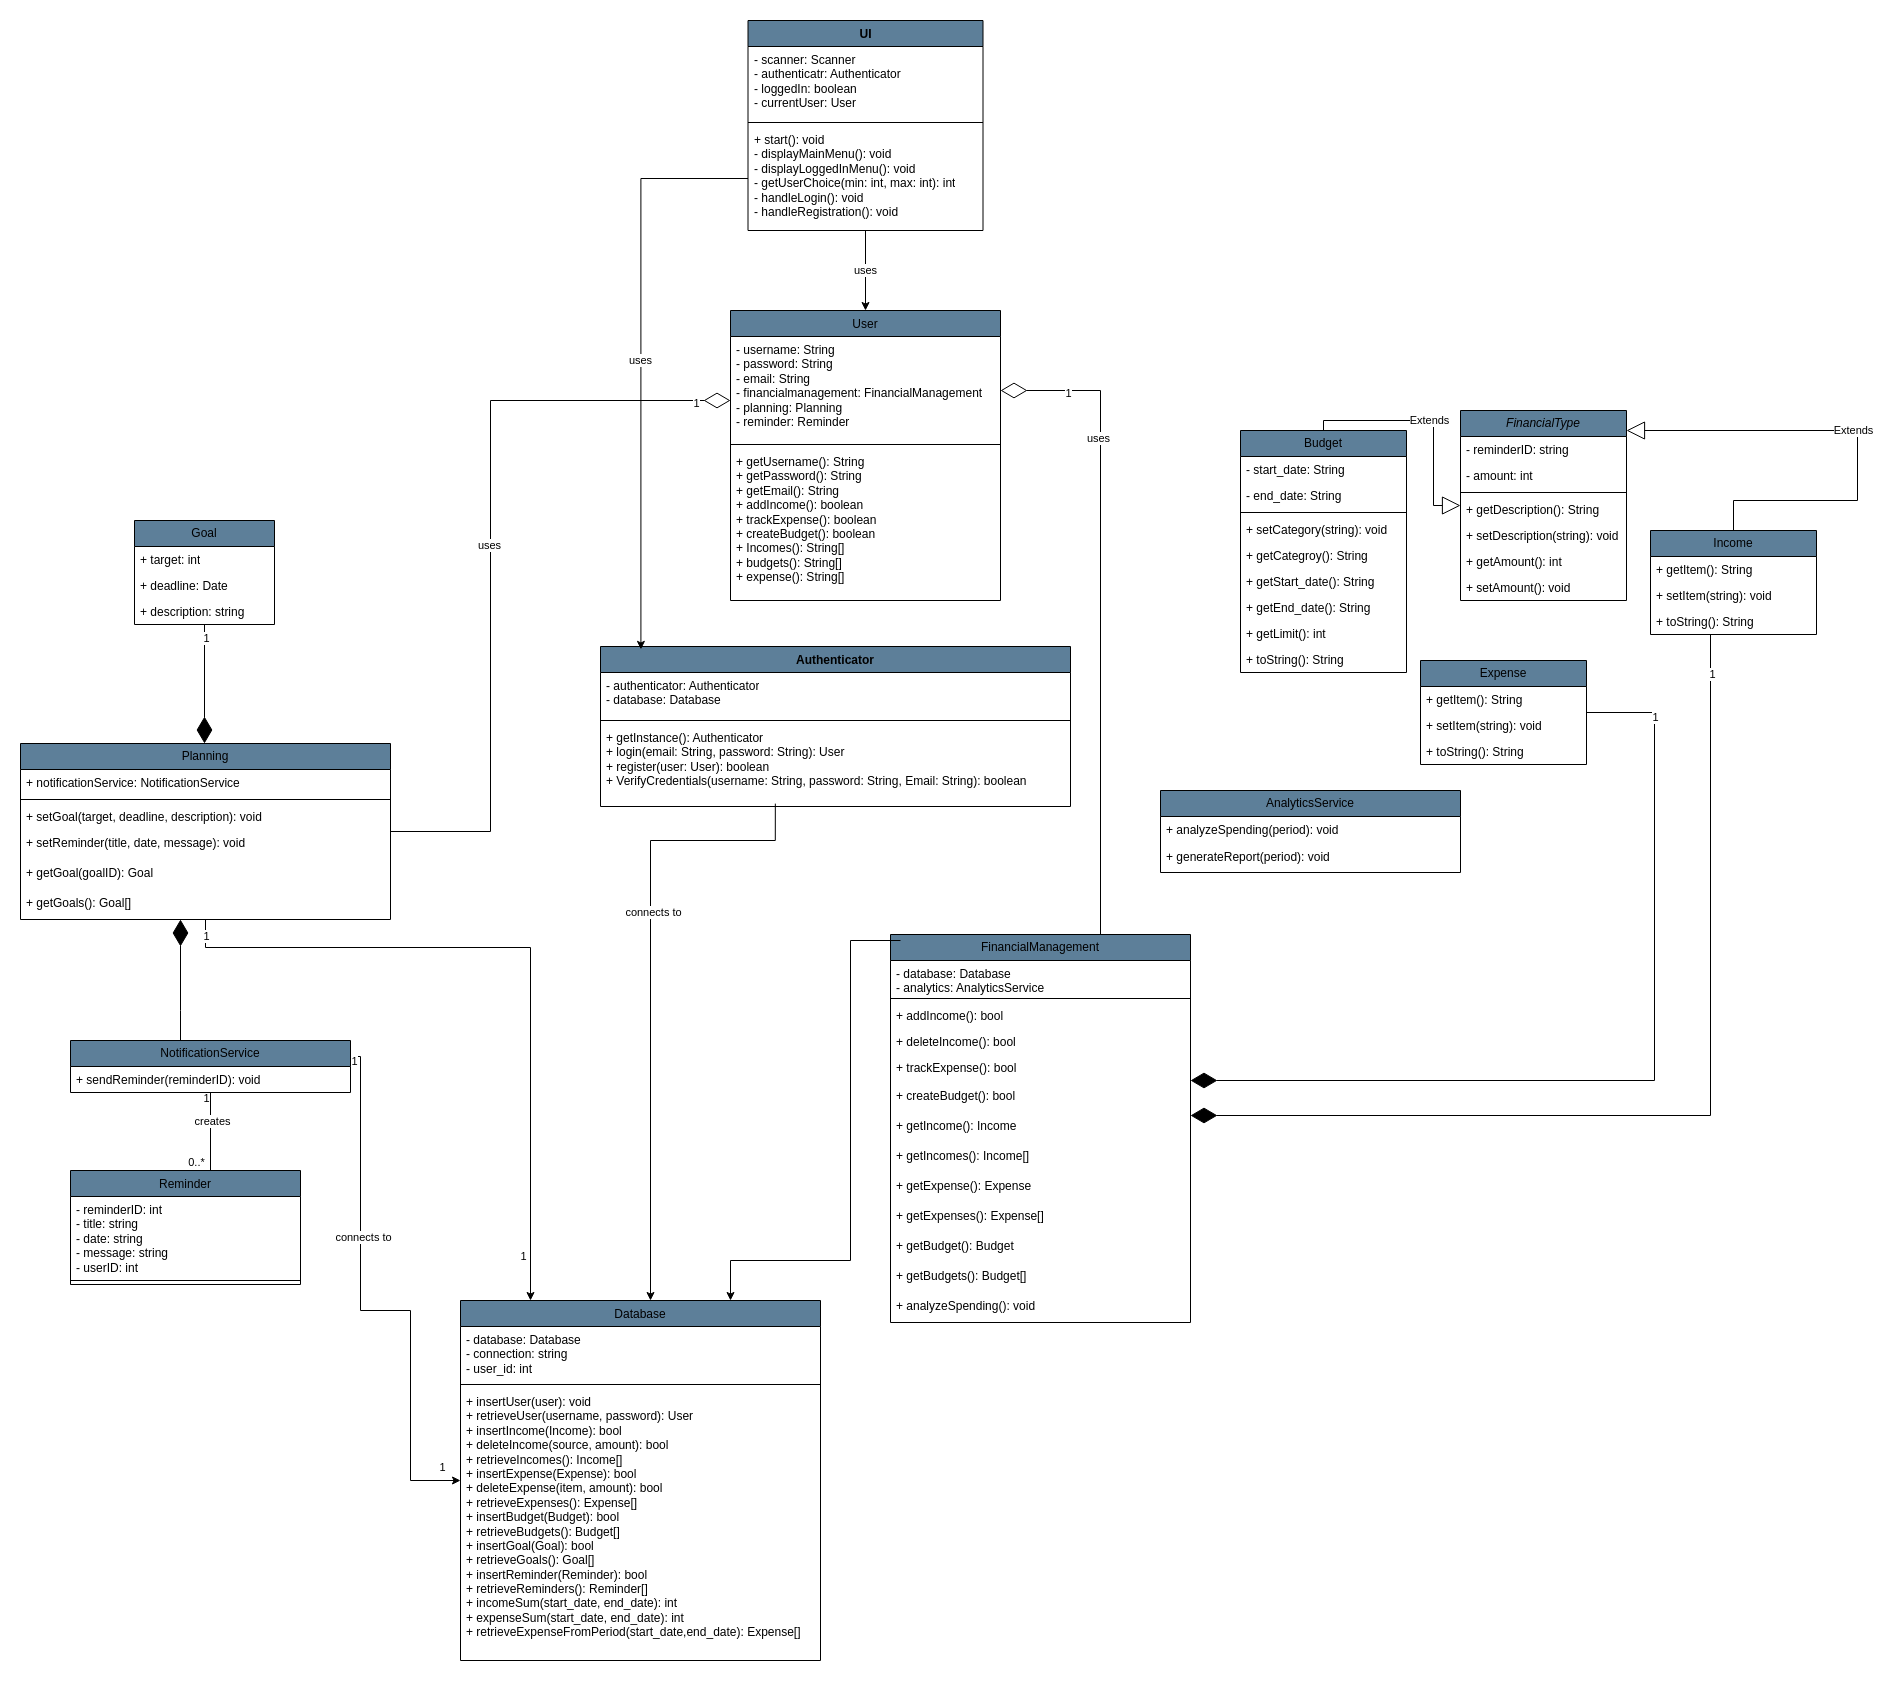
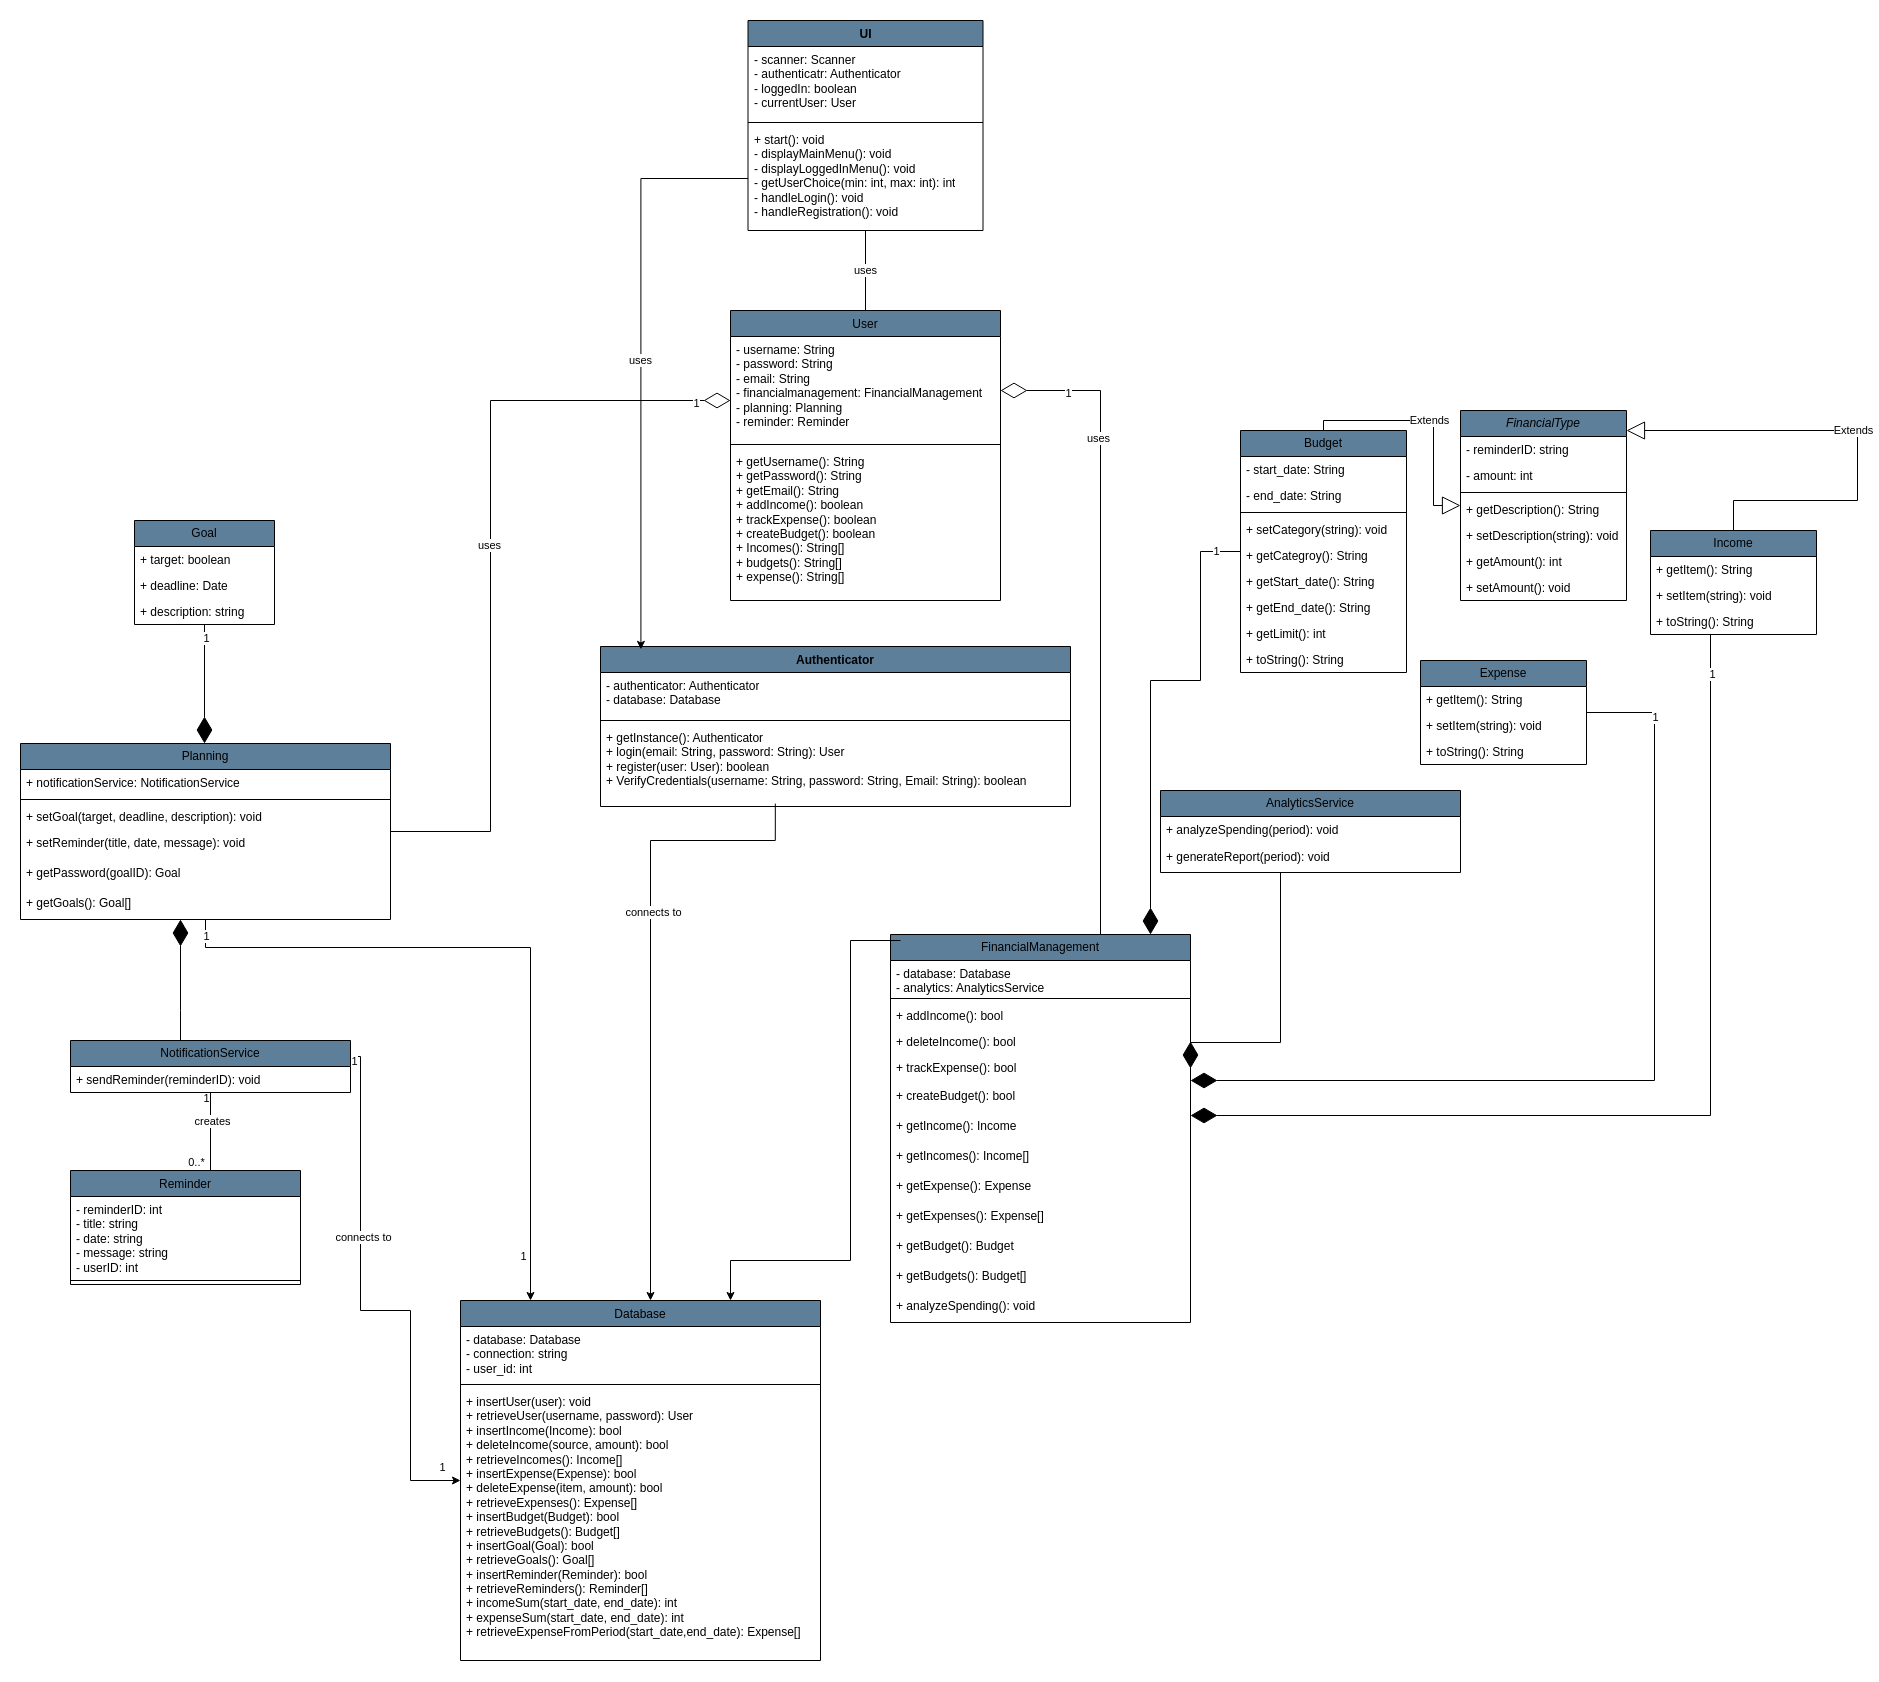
edge "UI" -> "User": arrowhead classic -> none
node "+ target: int": label "+ target: int" -> "+ target: boolean"
edge "Budget" -> "FinancialManagement": added, label "1"
node "+ getGoal(goalID): Goal": label "+ getGoal(goalID): Goal" -> "+ getPassword(goalID): Goal"
edge "AnalyticsService" -> "+ trackExpense(): bool": added
